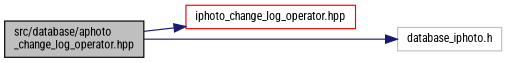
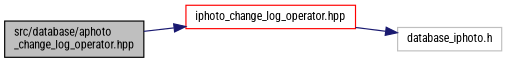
edge "src/database/aphoto _change_log_operator.hpp" -> "database_iphoto.h": now "iphoto_change_log_operator.hpp" -> "database_iphoto.h"
